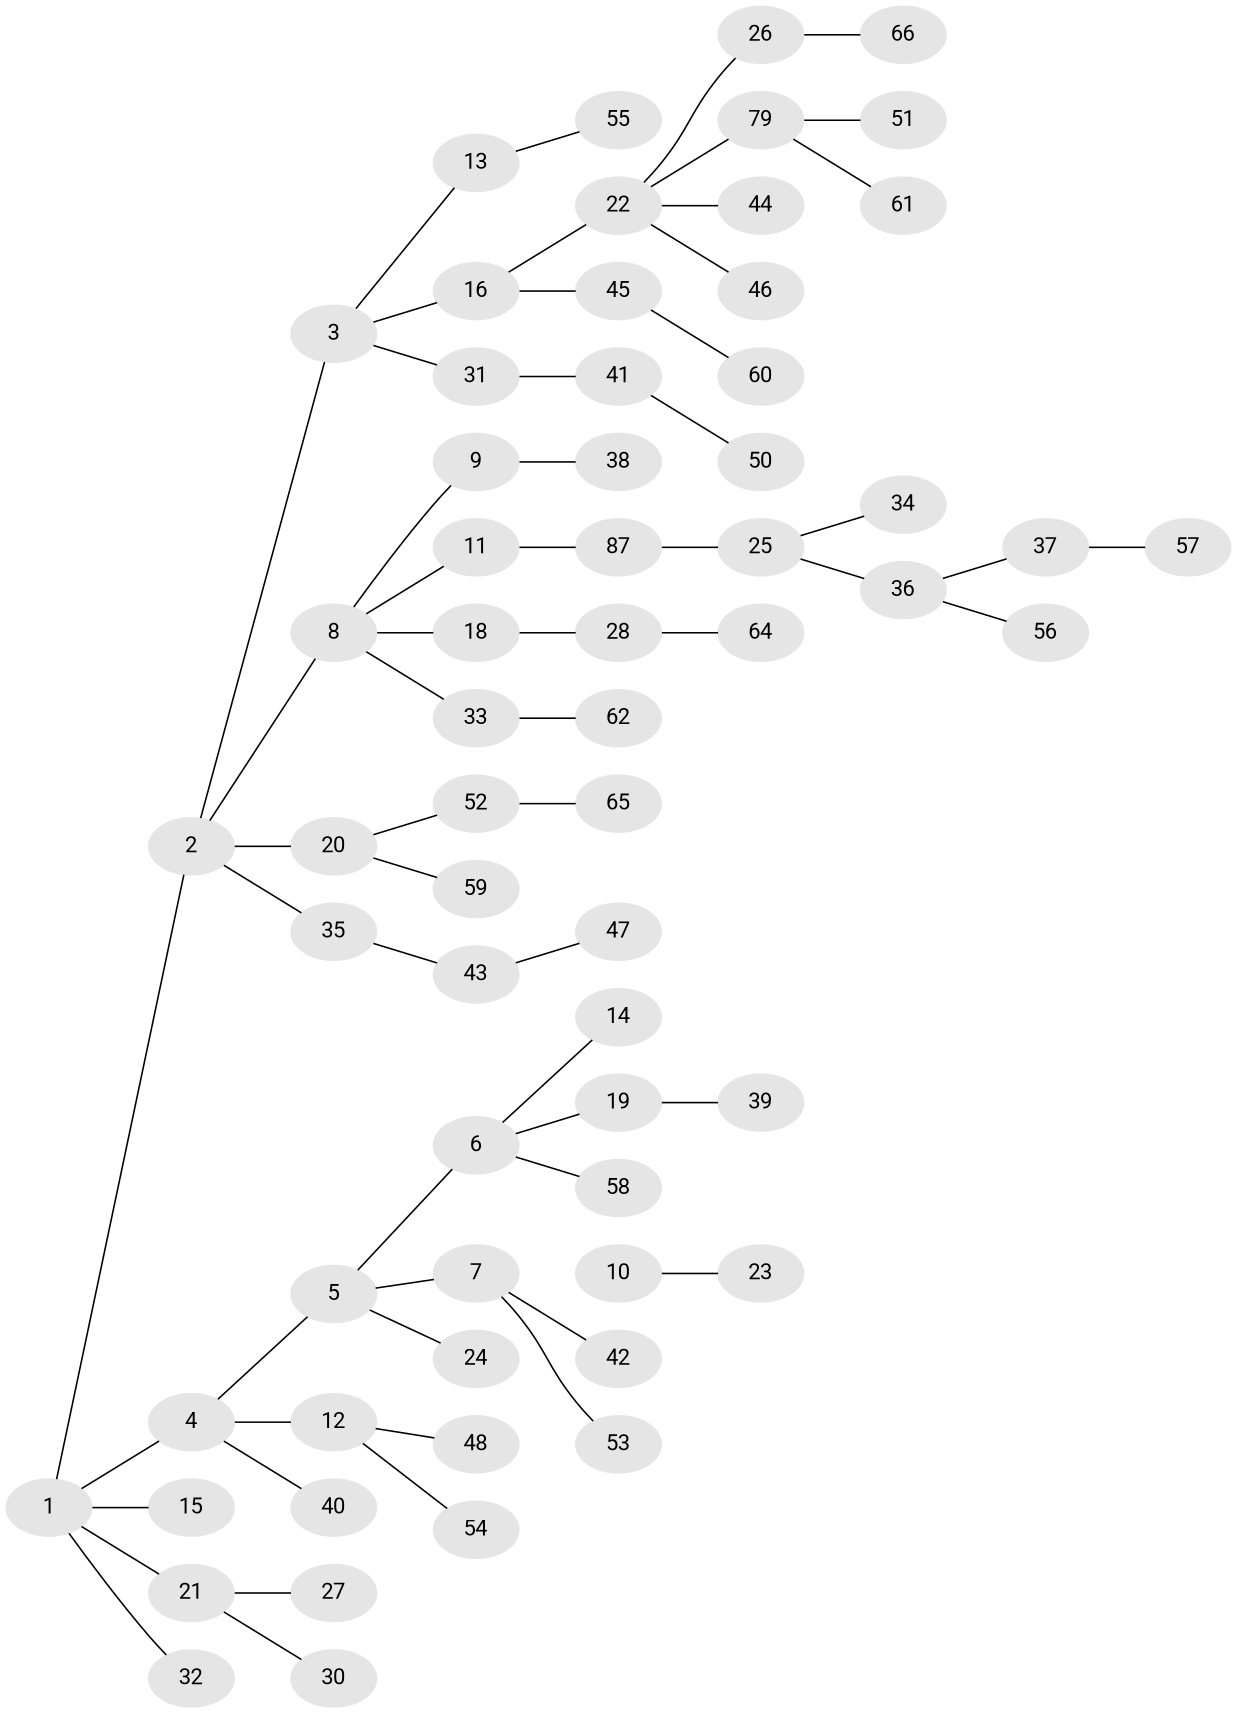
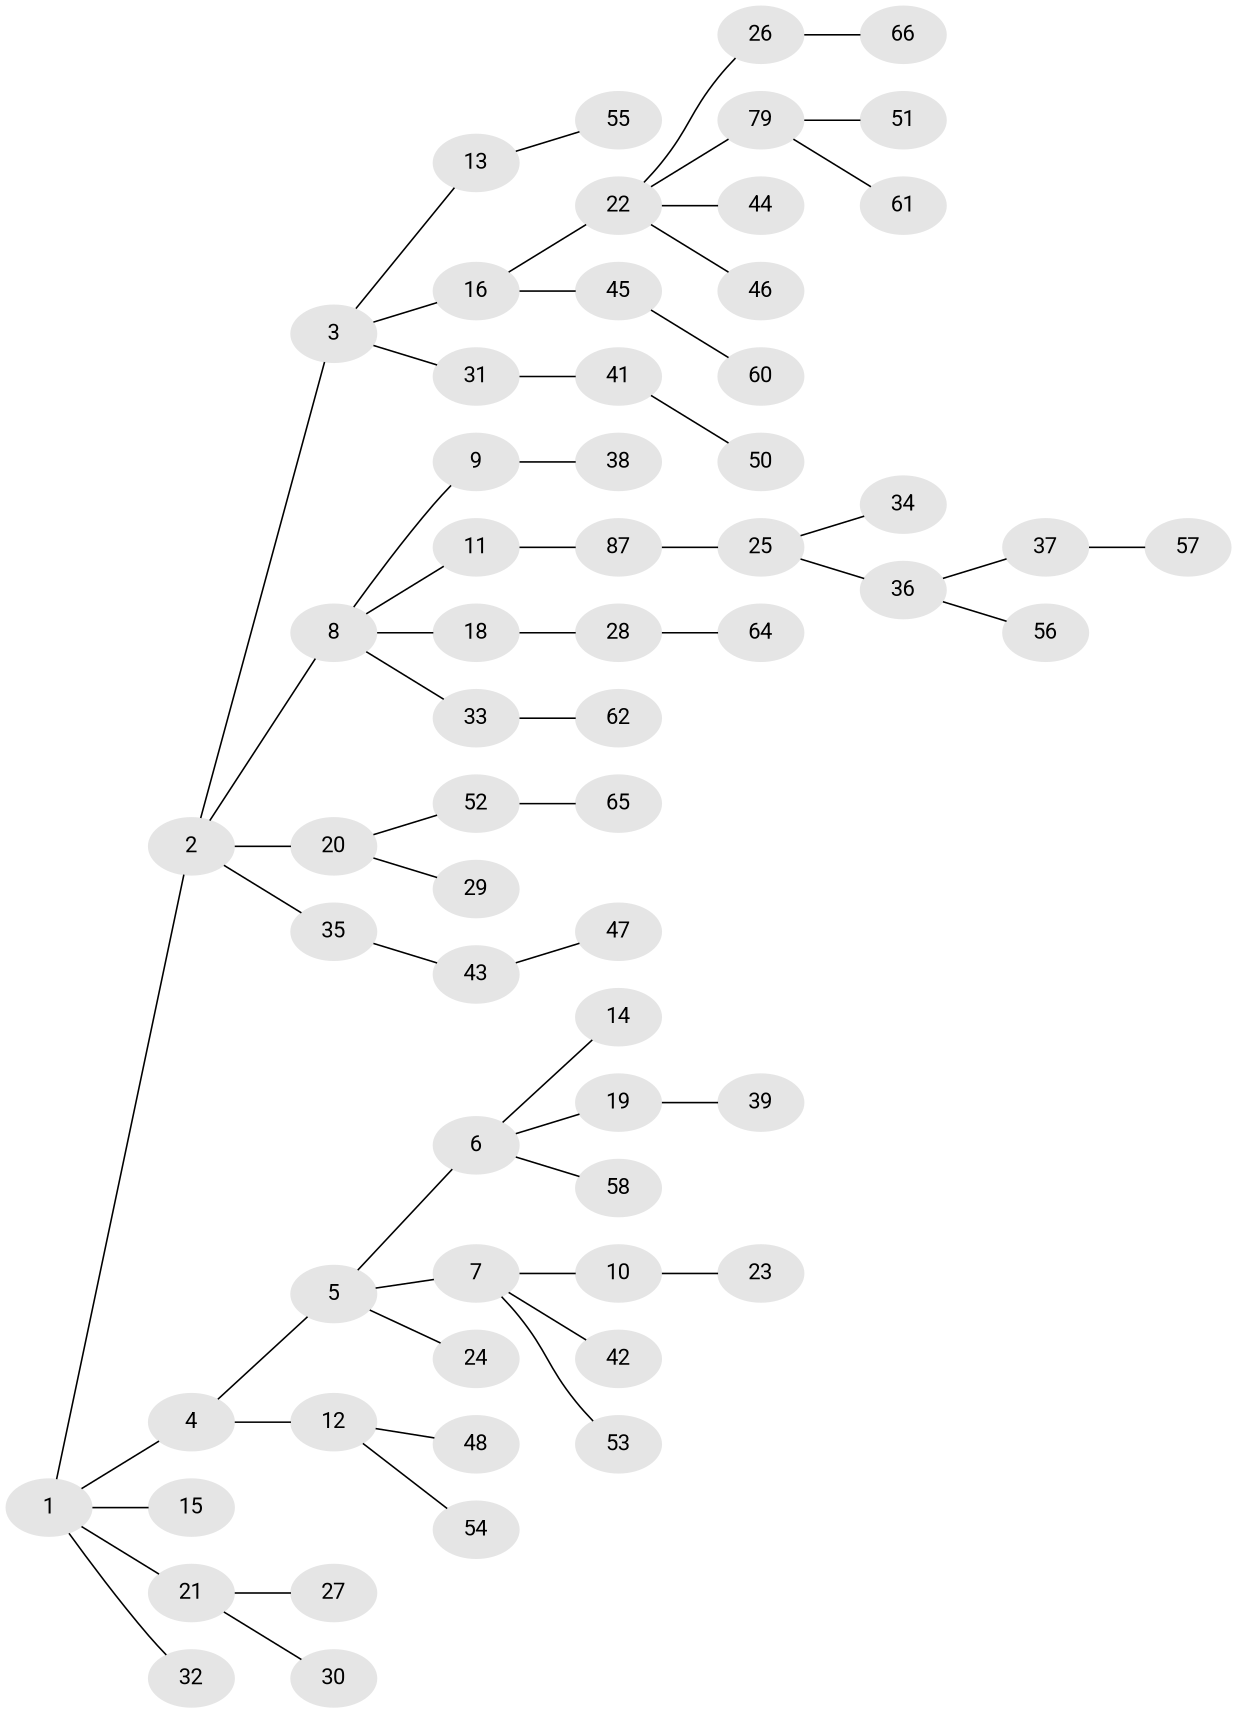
node "59": label "59" -> "29"
edge "7" -- "10": added
node "40": removed
